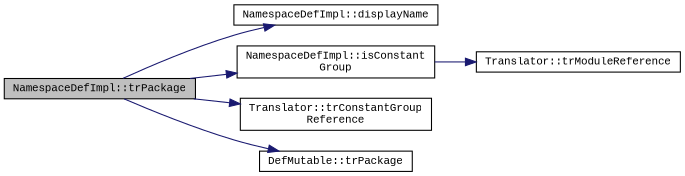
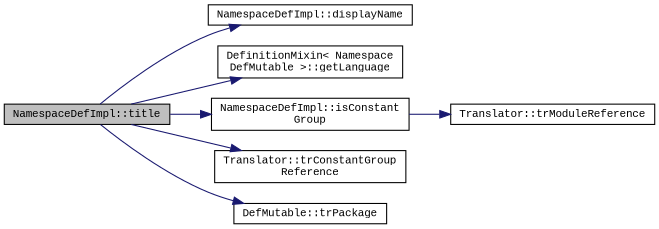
node "DefinitionMixin< Namespace DefMutable >::getLanguage": added
node "NamespaceDefImpl::trPackage": label "NamespaceDefImpl::trPackage" -> "NamespaceDefImpl::title"
